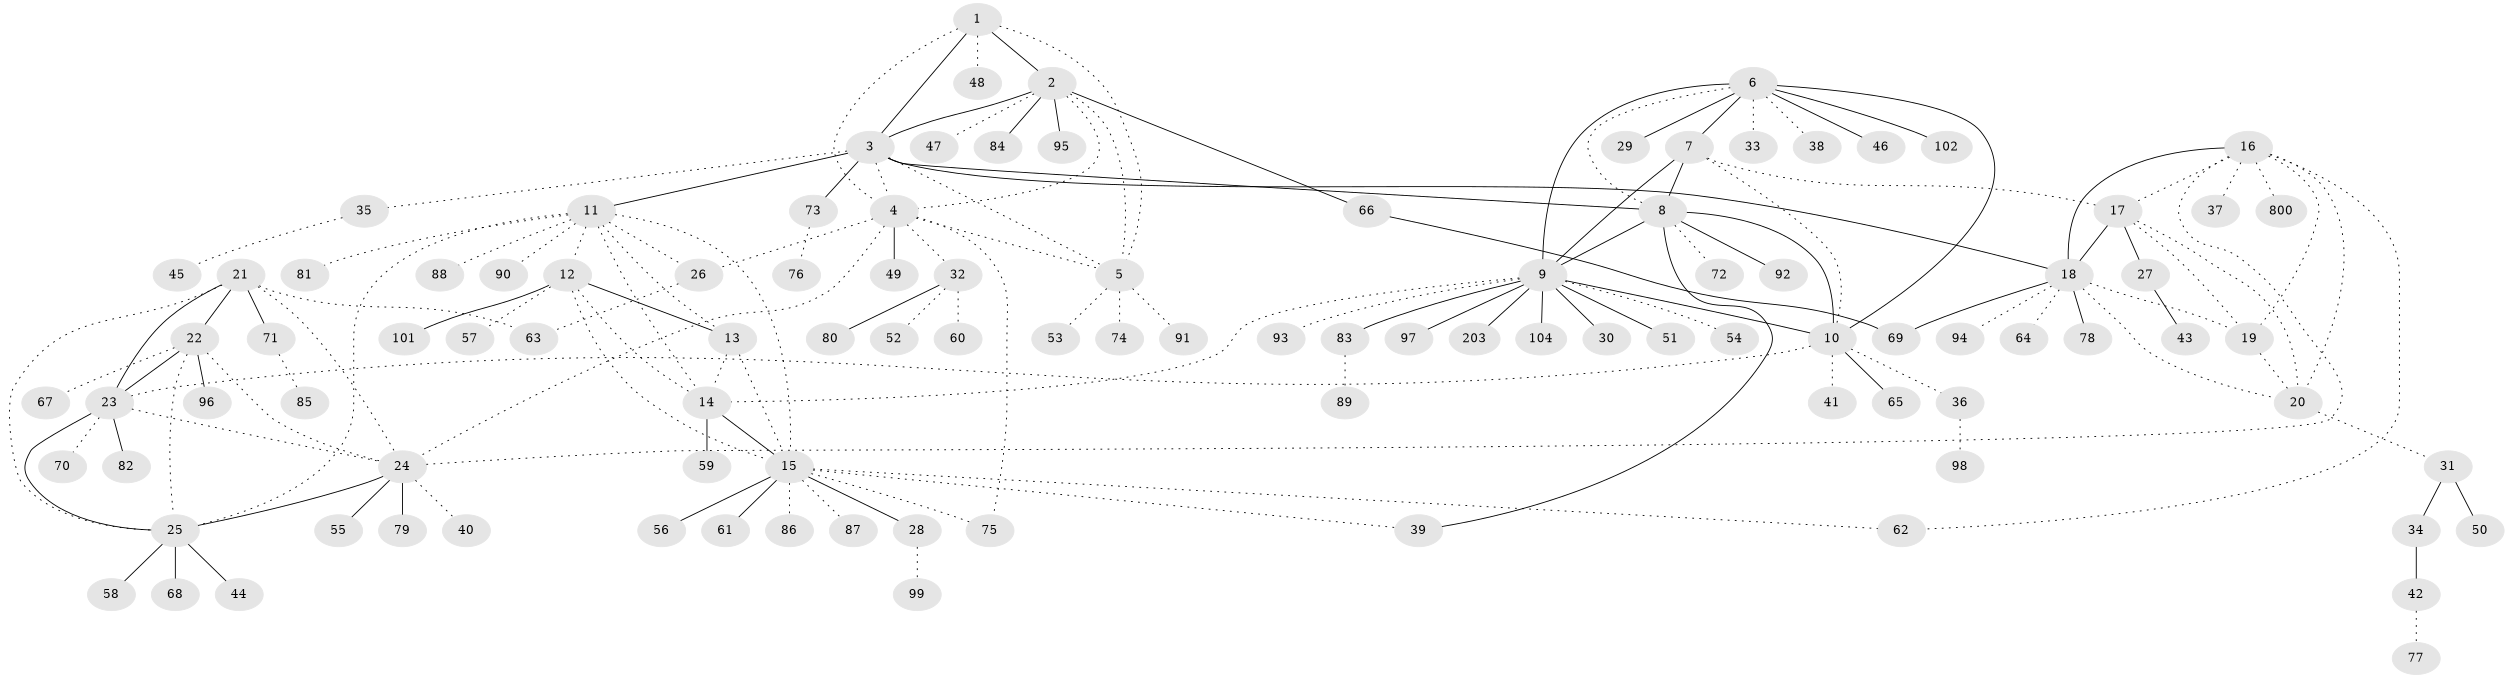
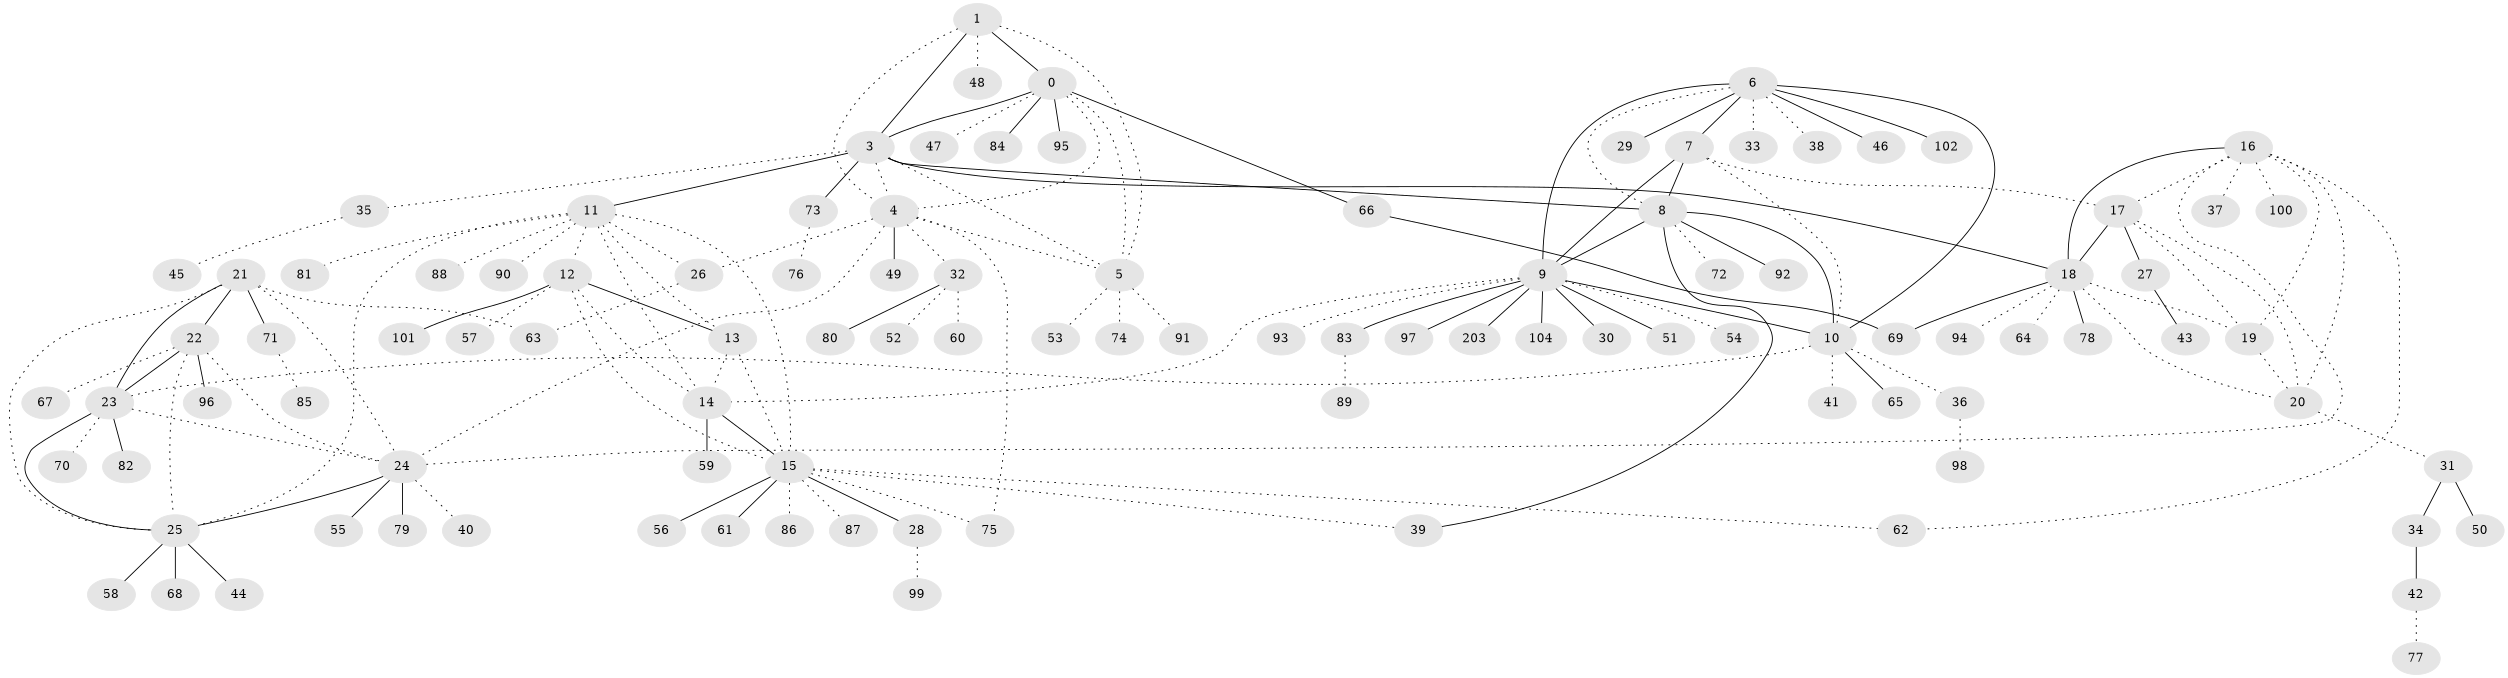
node "2": label "2" -> "0"
node "800": label "800" -> "100"
